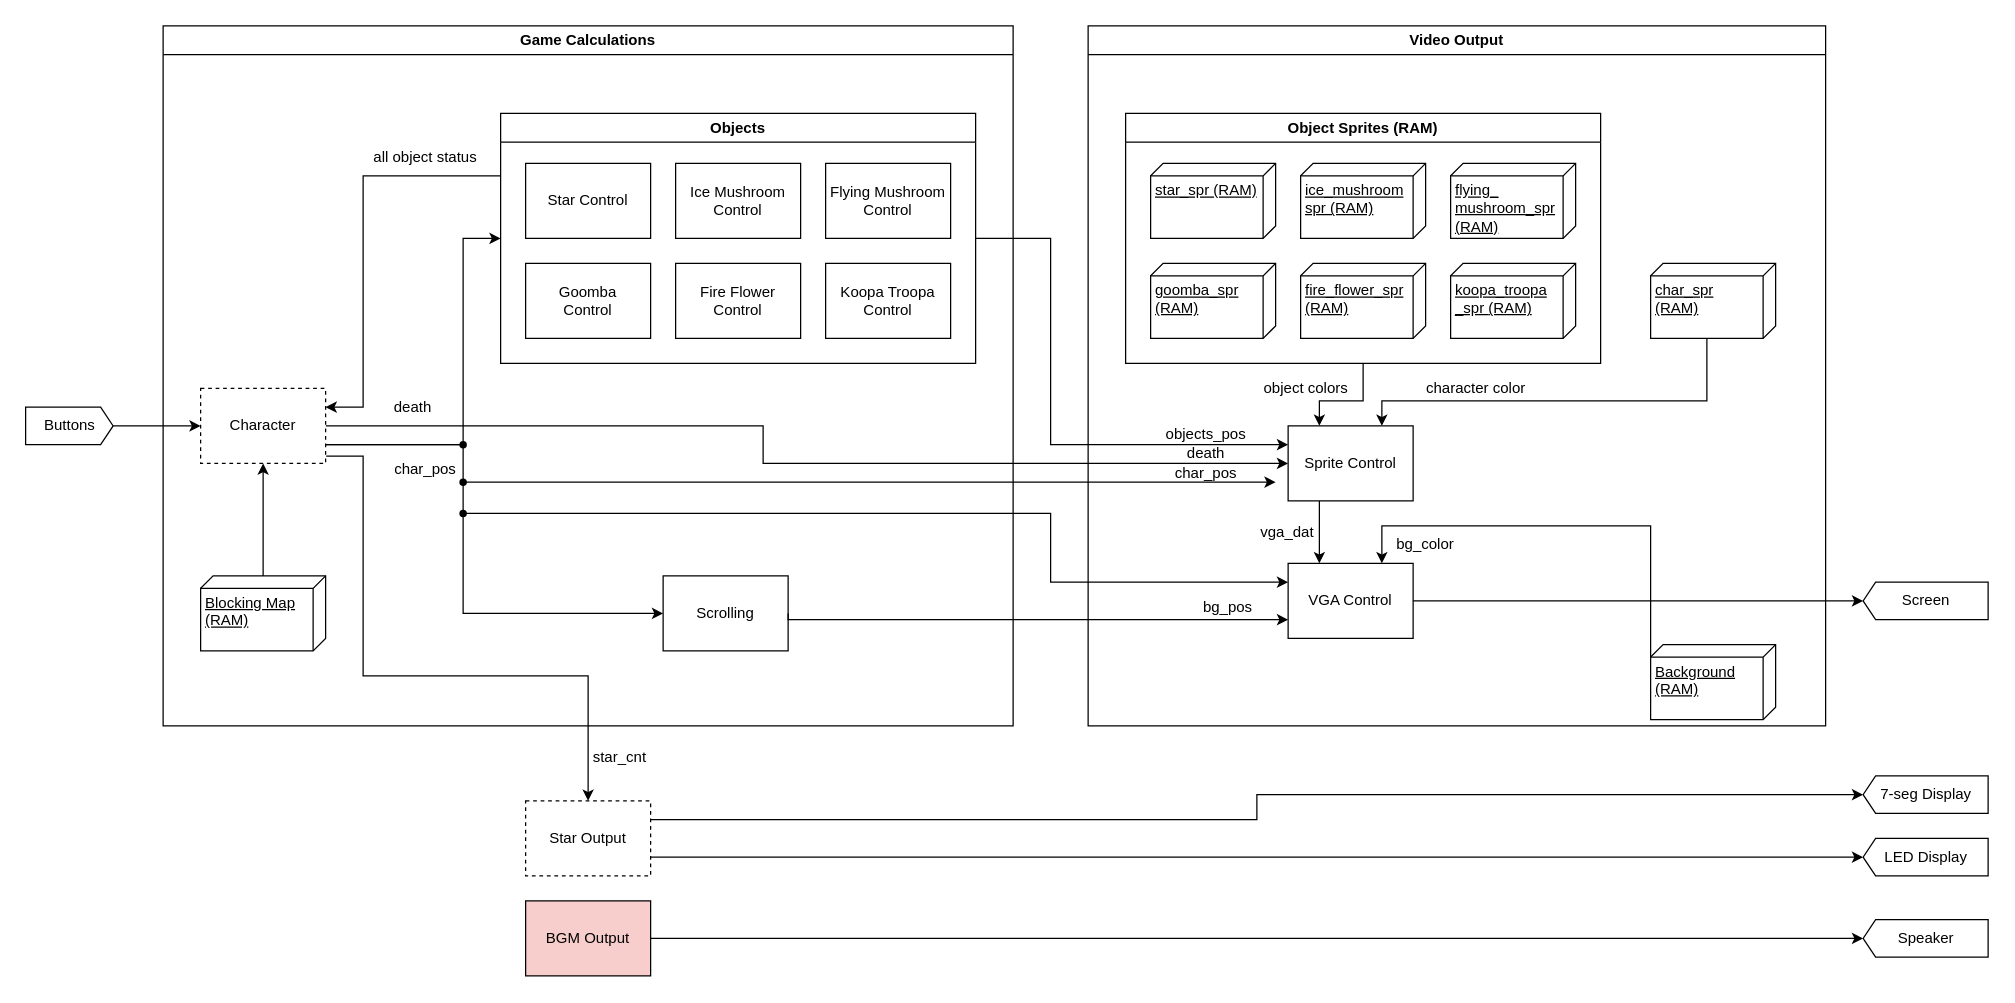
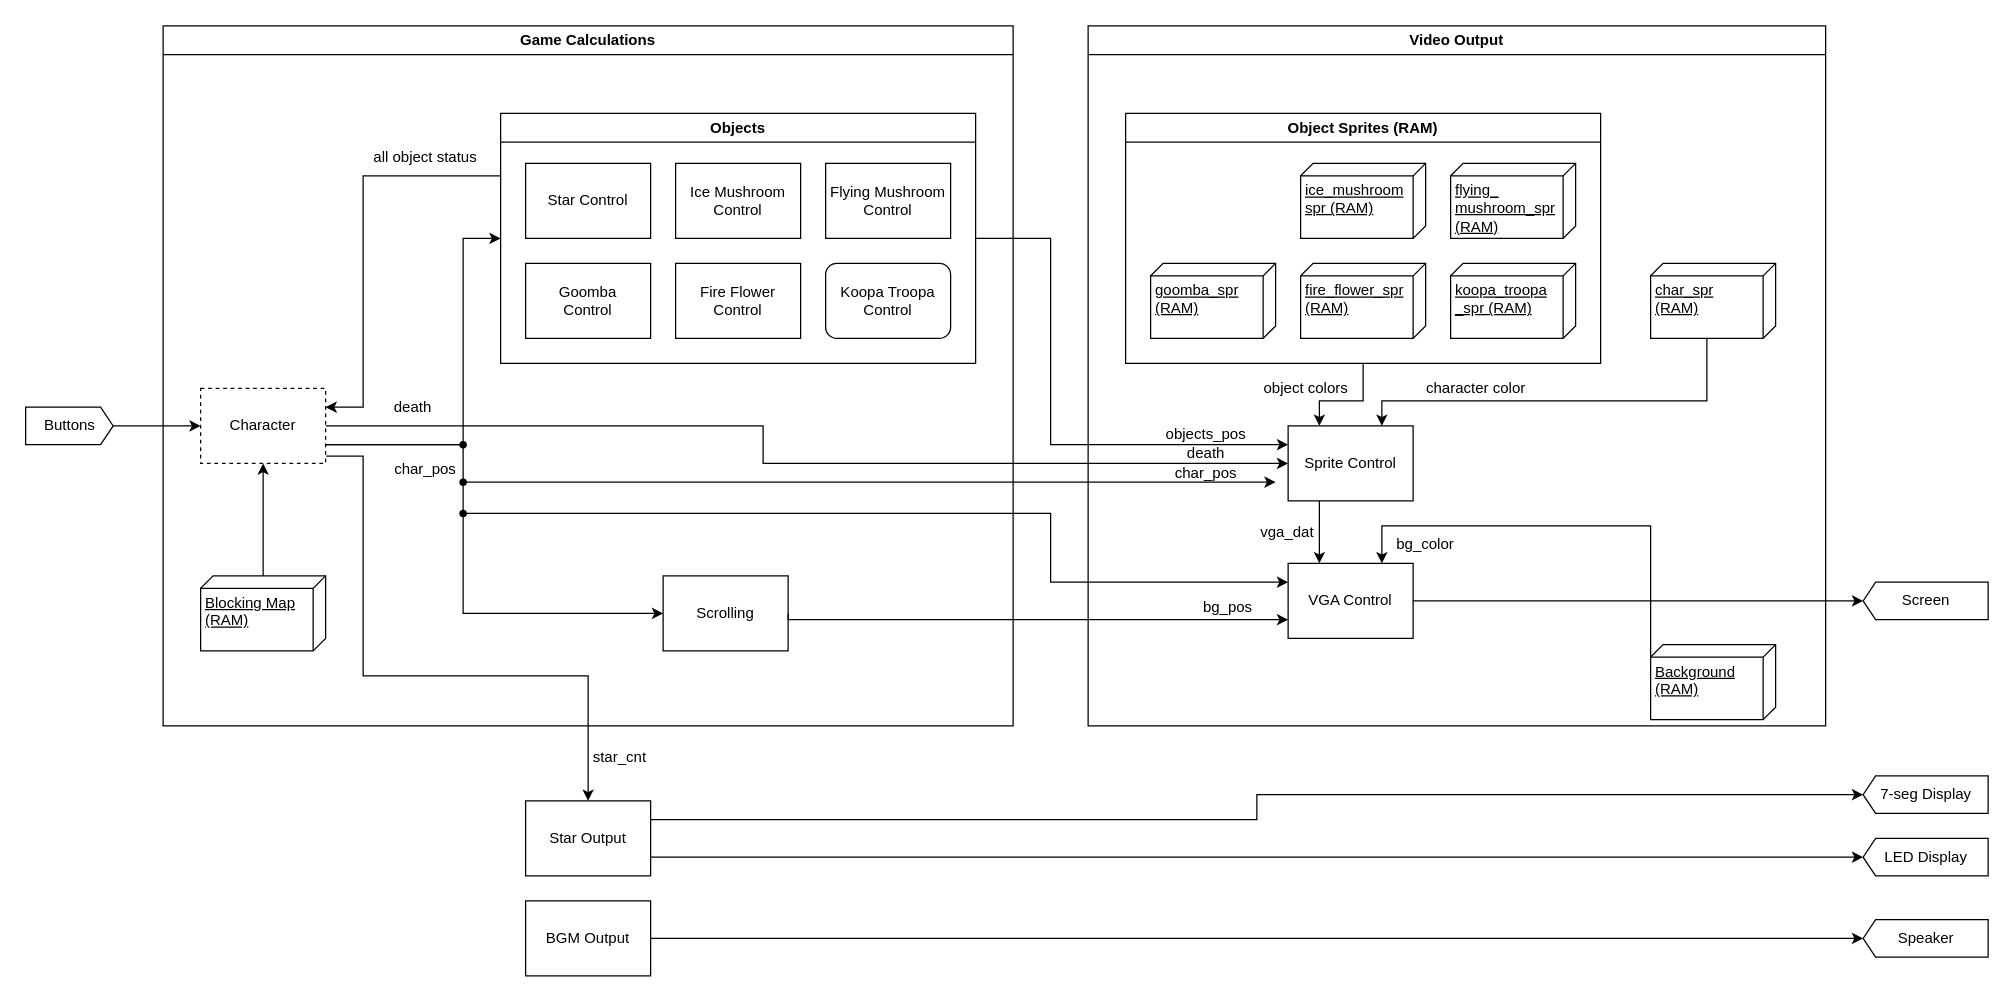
node "star_spr (RAM)": removed
node "Koopa Troopa Control": shape rectangle -> rounded rectangle
node "Star Output": style dashed -> solid
node "BGM Output": fillcolor #f8cecc -> #ffffff
